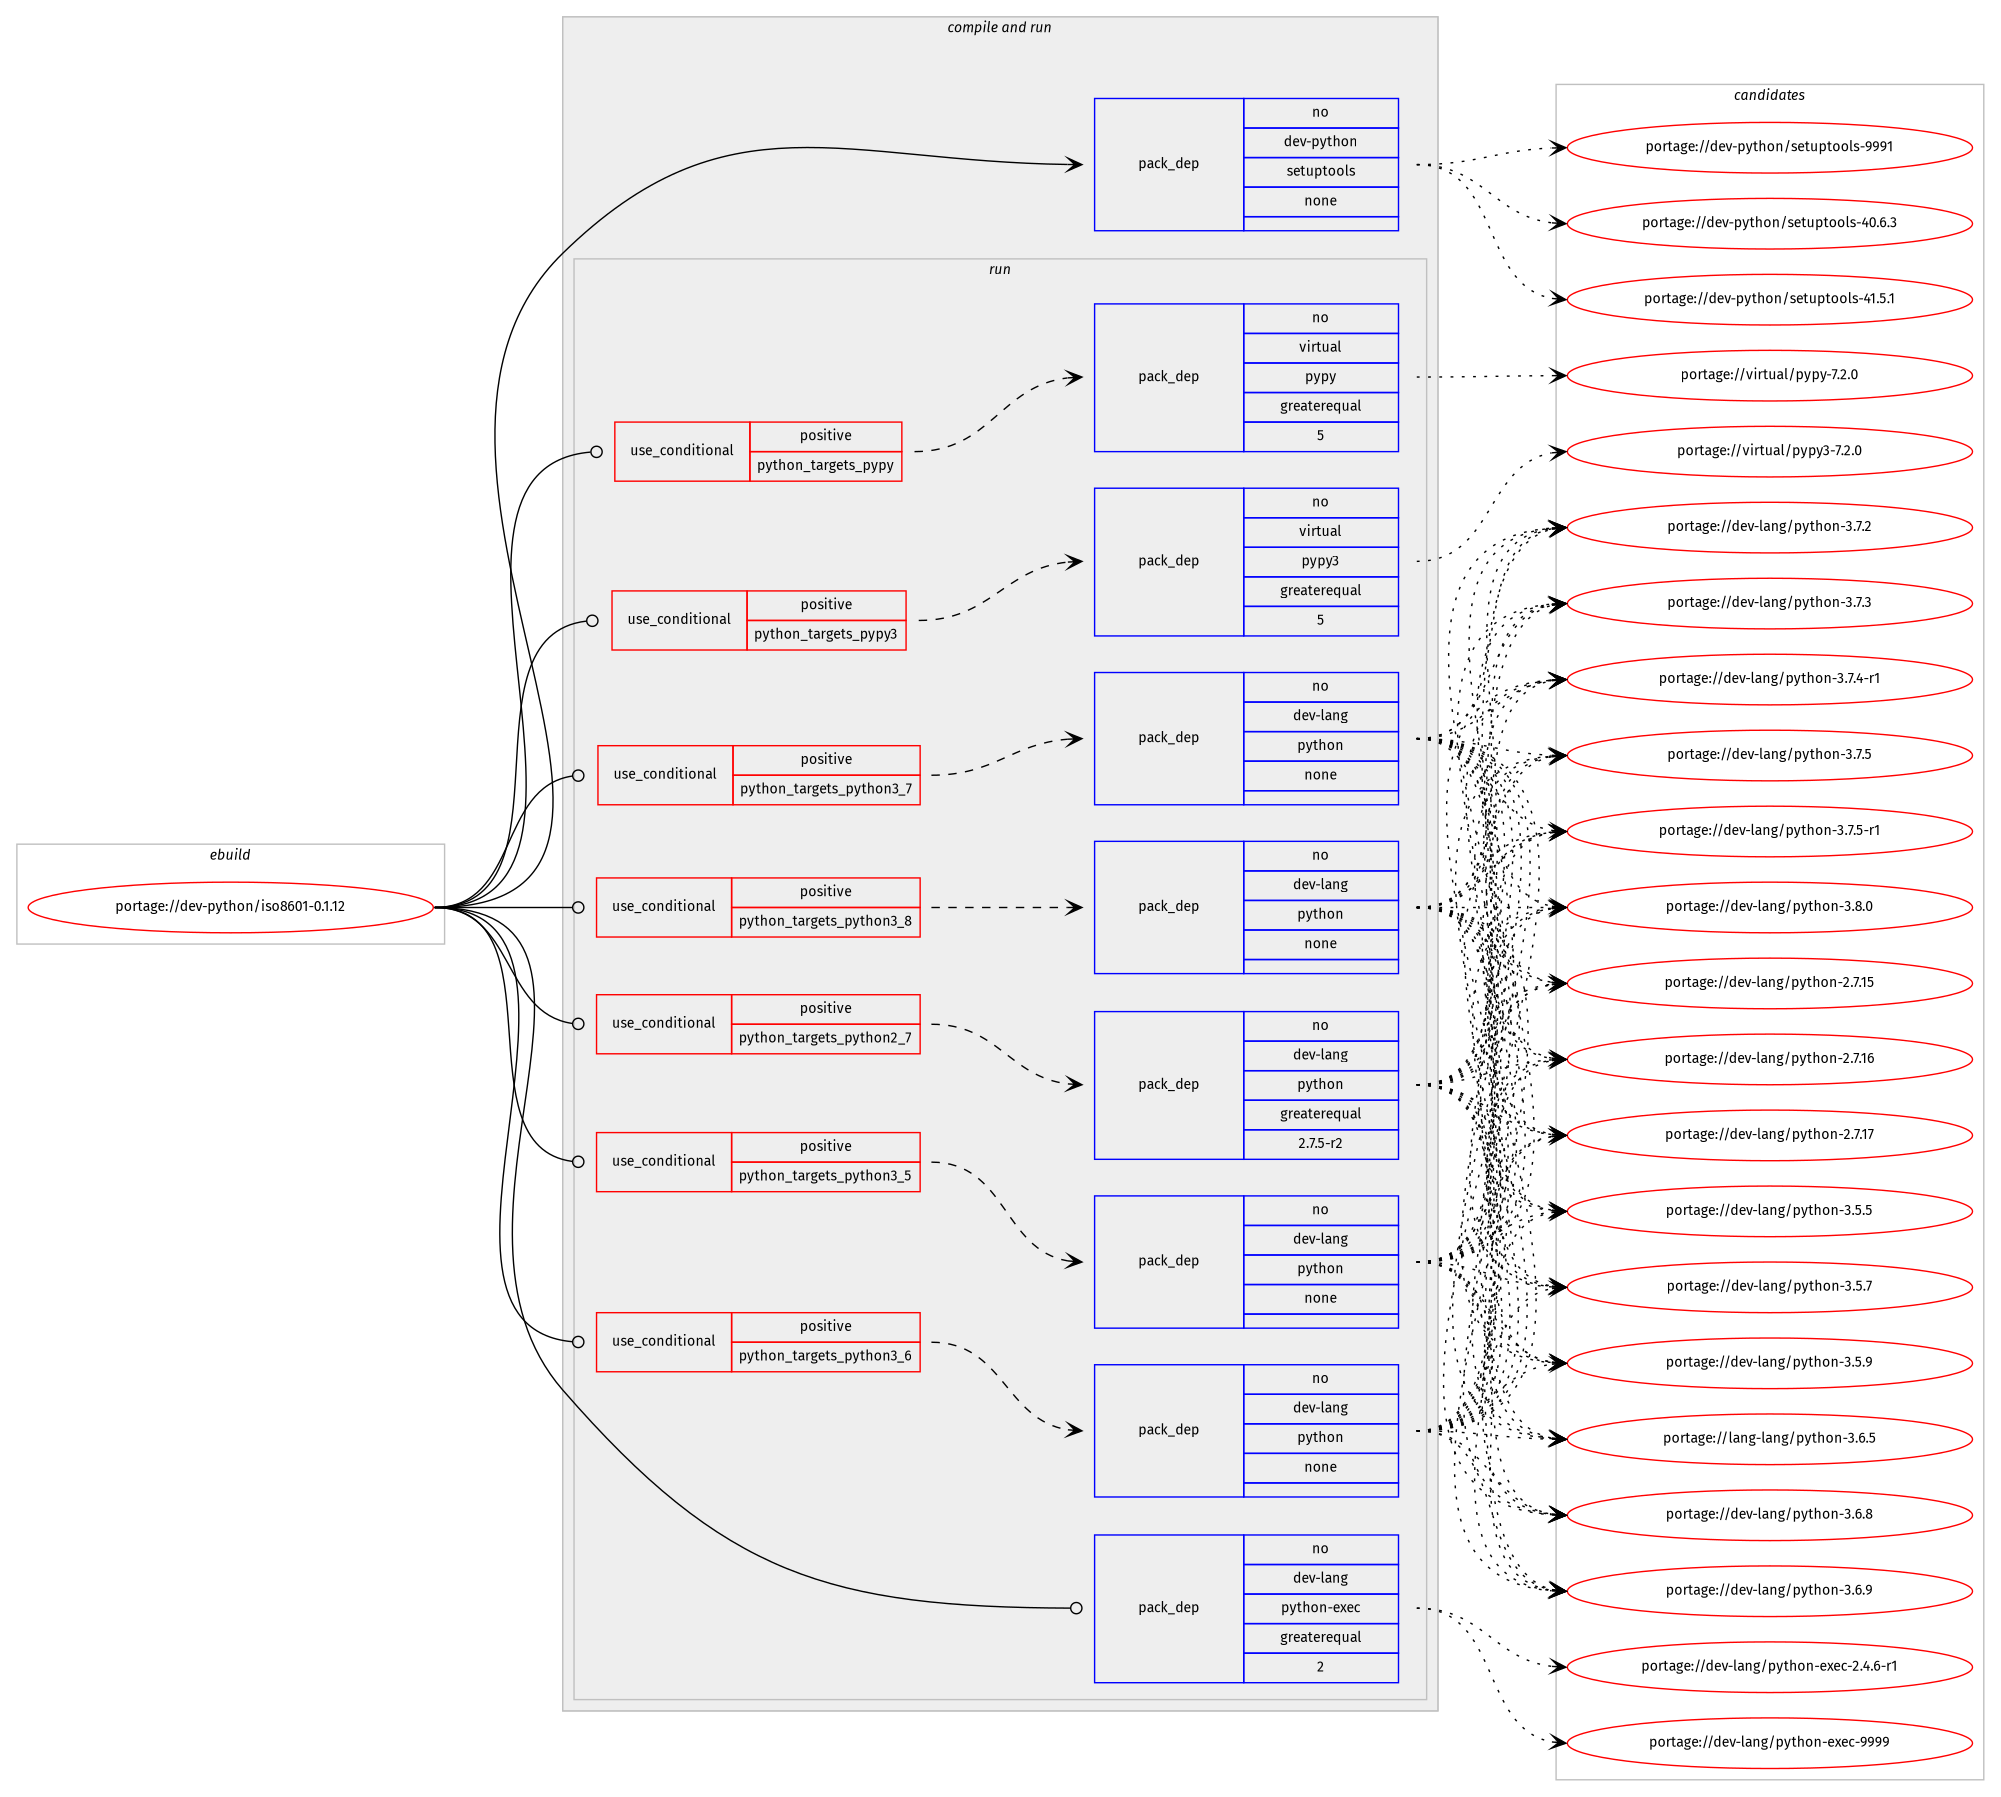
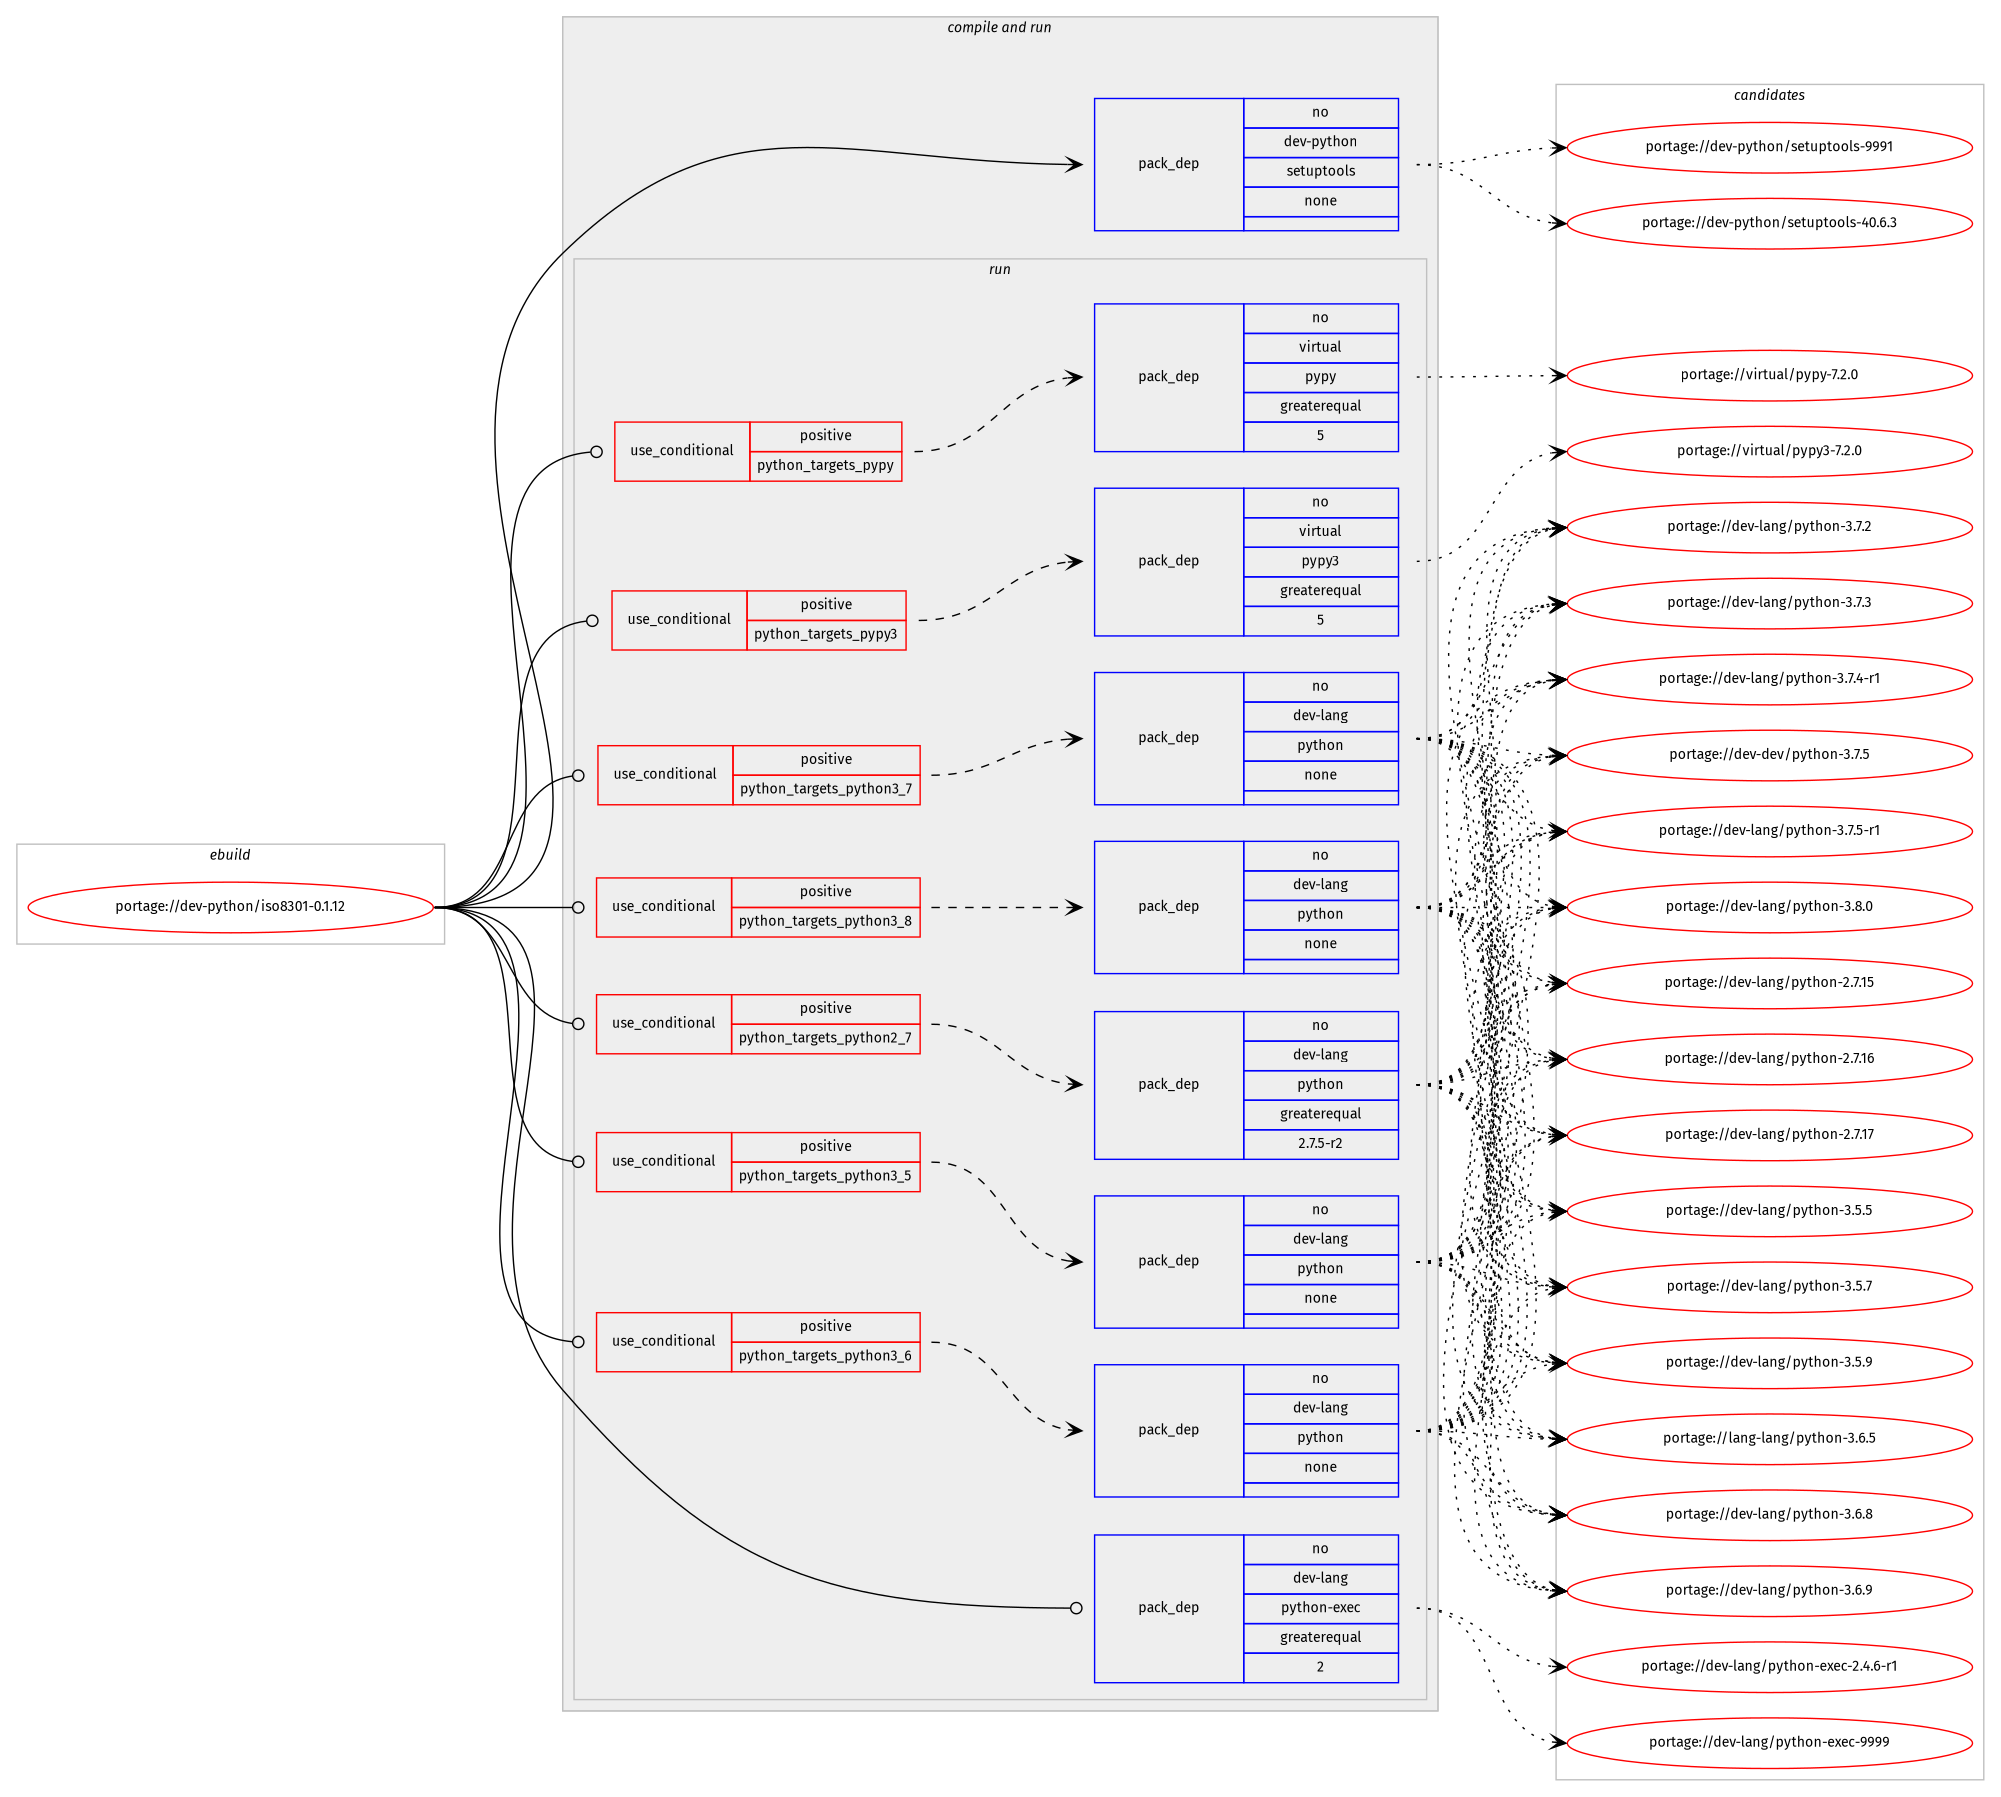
node "portage://dev-python/setuptools-41.5.1": removed
node "portage://dev-lang/python-3.7.5": label "portage://dev-lang/python-3.7.5" -> "portage://dev-dev/python-3.7.5"
node "portage://dev-python/iso8601-0.1.12": label "portage://dev-python/iso8601-0.1.12" -> "portage://dev-python/iso8301-0.1.12"
